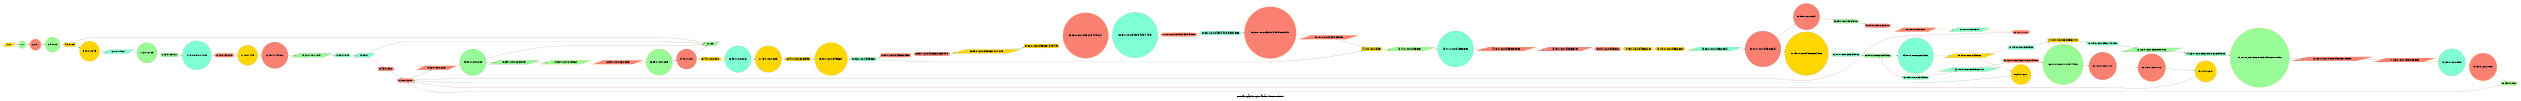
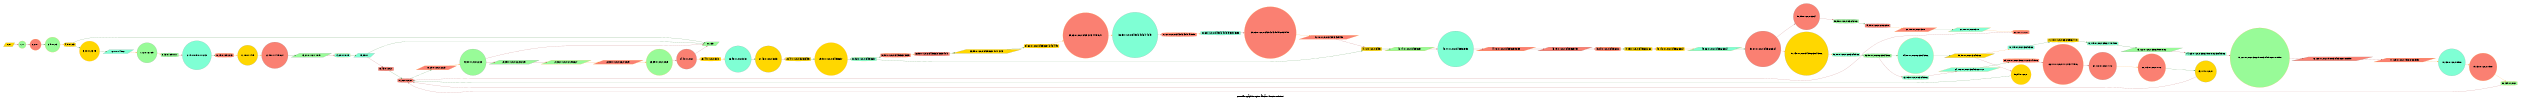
node "59, 99: 0 1 20 21 67 68 69 70": label "59, 99: 0 1 20 21 67 68 69 70" -> "49, 99: 0 1 20 21 67 68 69 70"
node "66, 111: 0 1 20 21 71 72 73 74 75 76": fillcolor palegreen -> salmon
